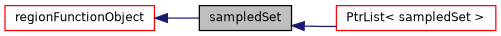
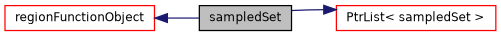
edge "PtrList< sampledSet >" -> "sampledSet": reversed
